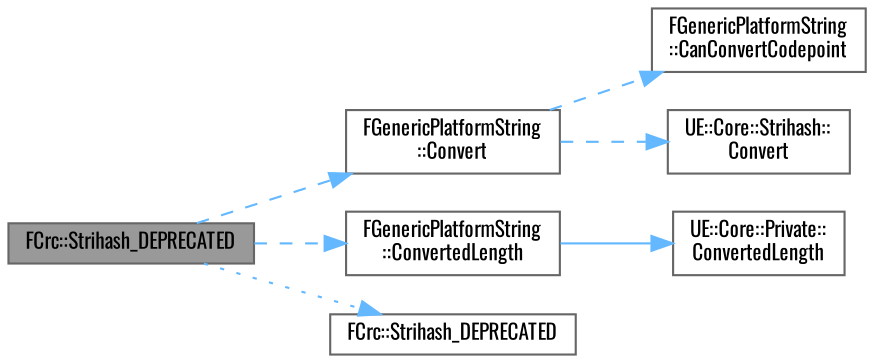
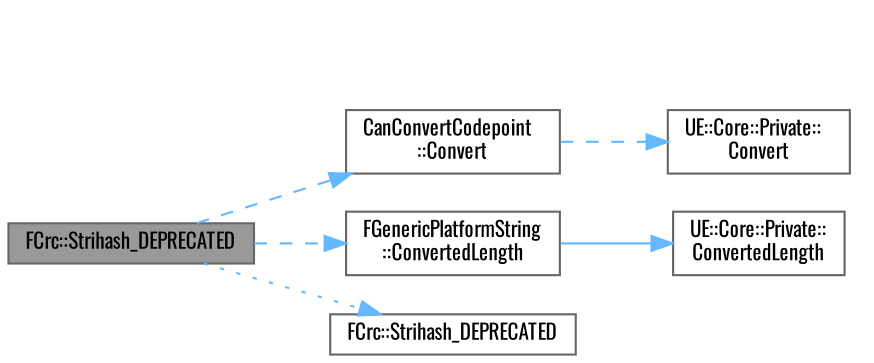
node "FGenericPlatformString ::CanConvertCodepoint": removed
node "FGenericPlatformString ::Convert": label "FGenericPlatformString ::Convert" -> "CanConvertCodepoint ::Convert"
node "UE::Core::Strihash:: Convert": label "UE::Core::Strihash:: Convert" -> "UE::Core::Private:: Convert"
